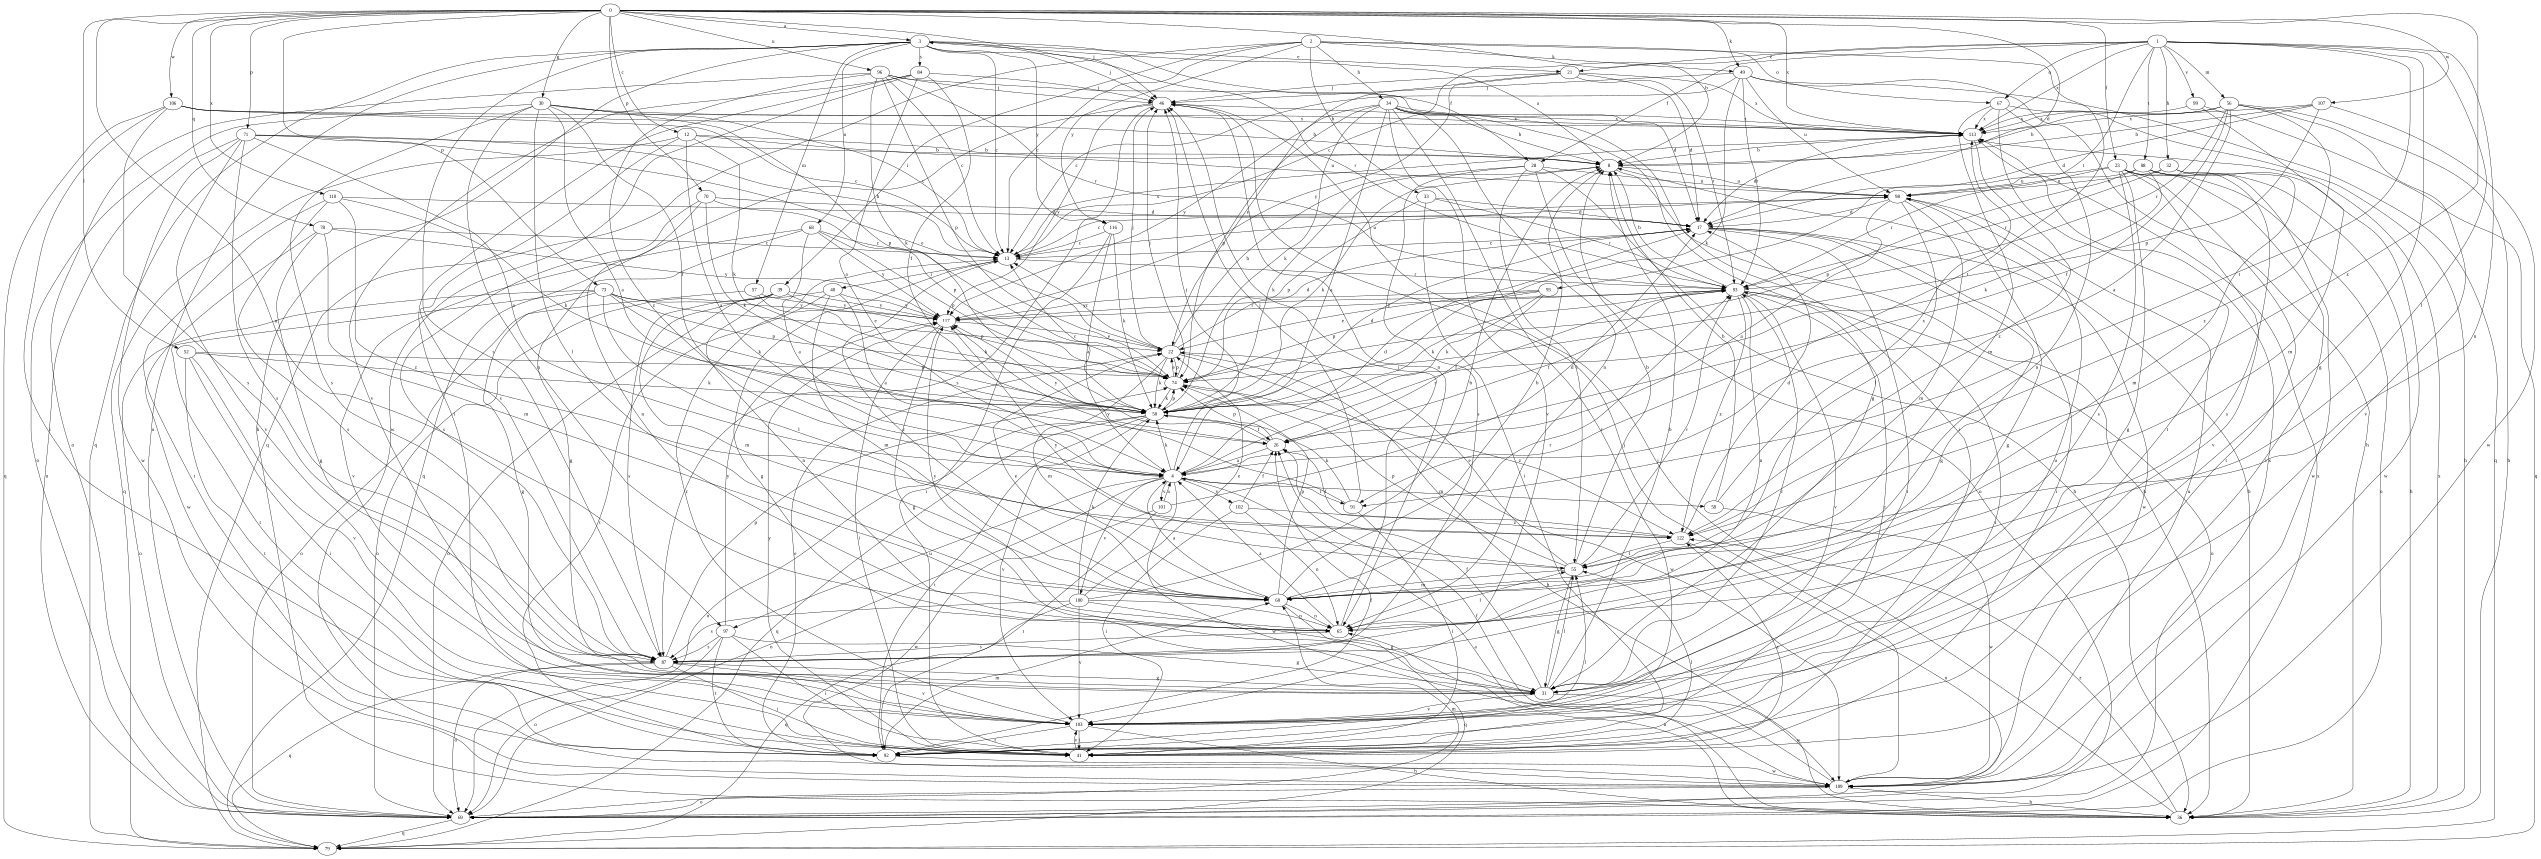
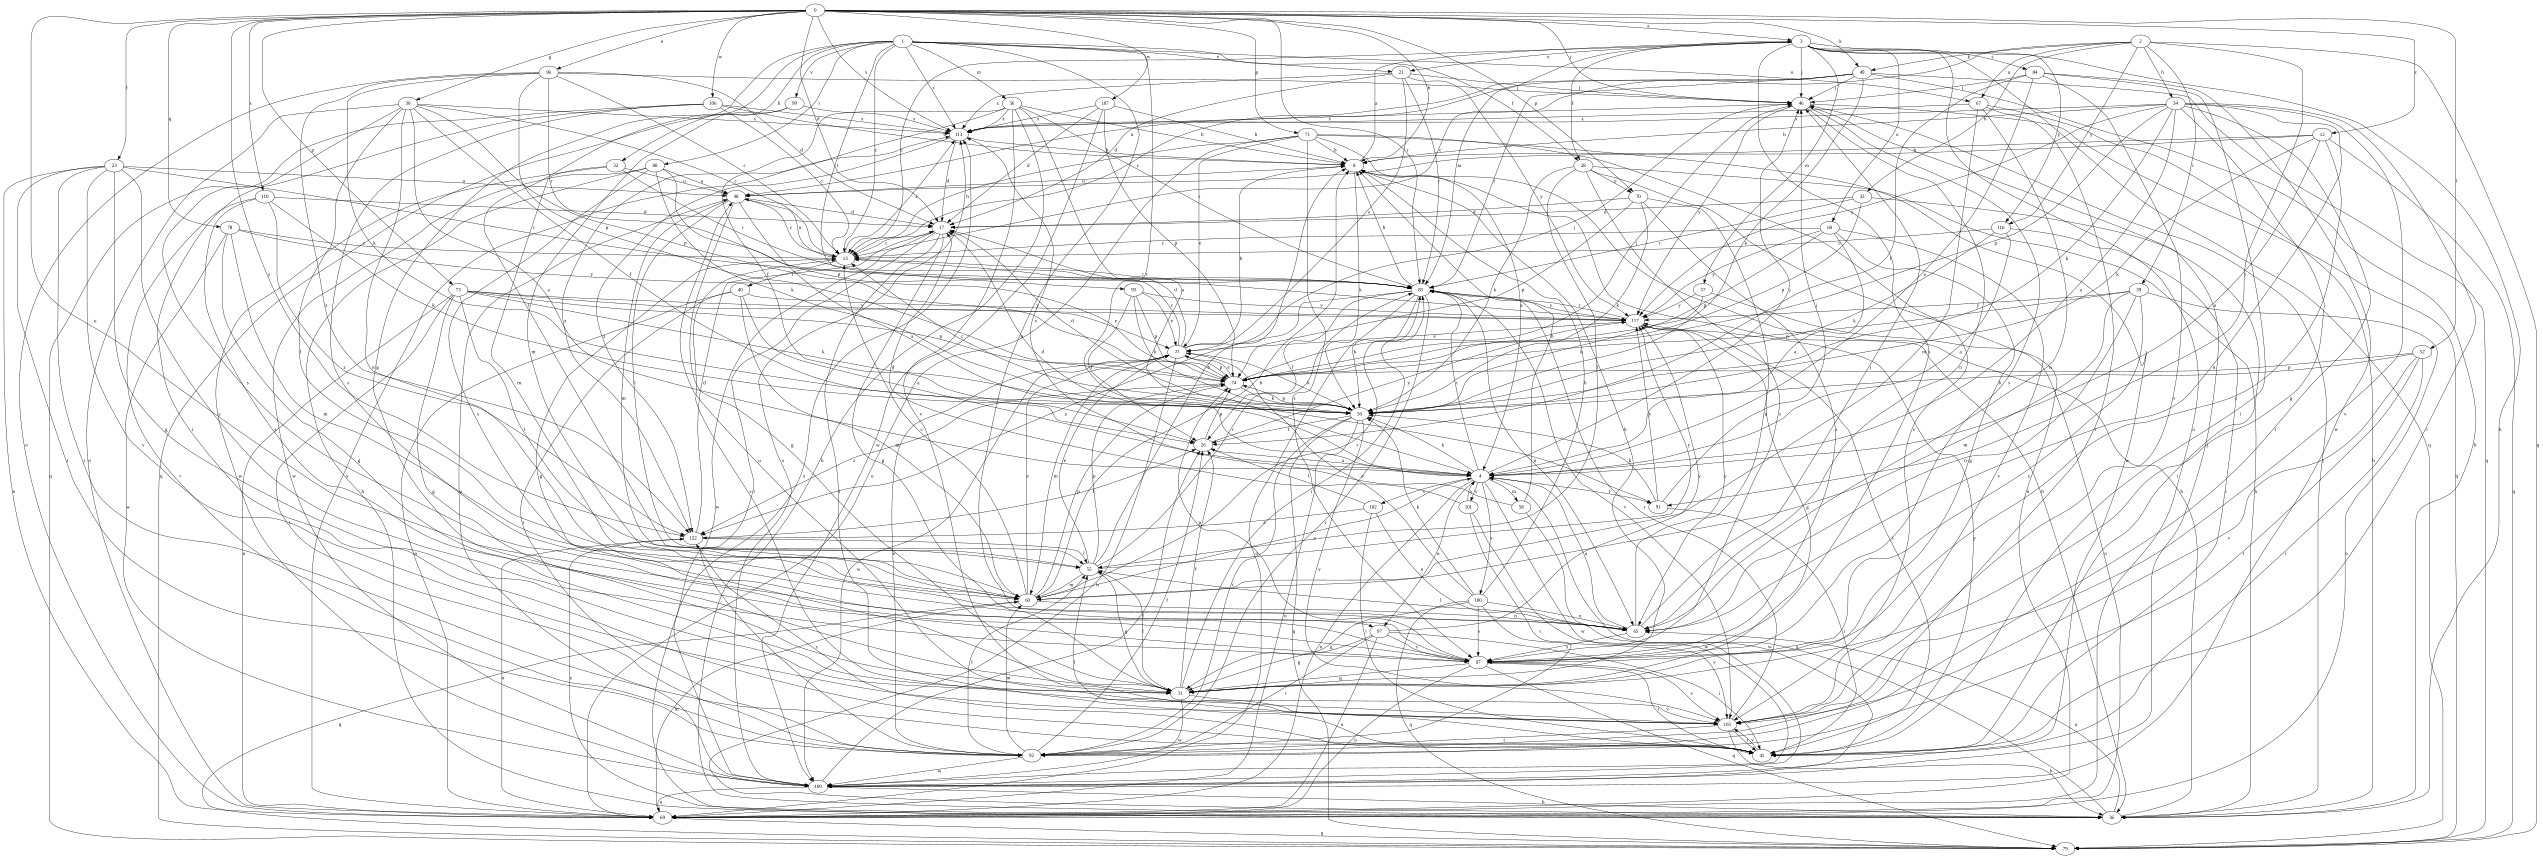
edge "0" -> "83": added, label "r"
edge "28" -> "98": now "28" -> "70"
